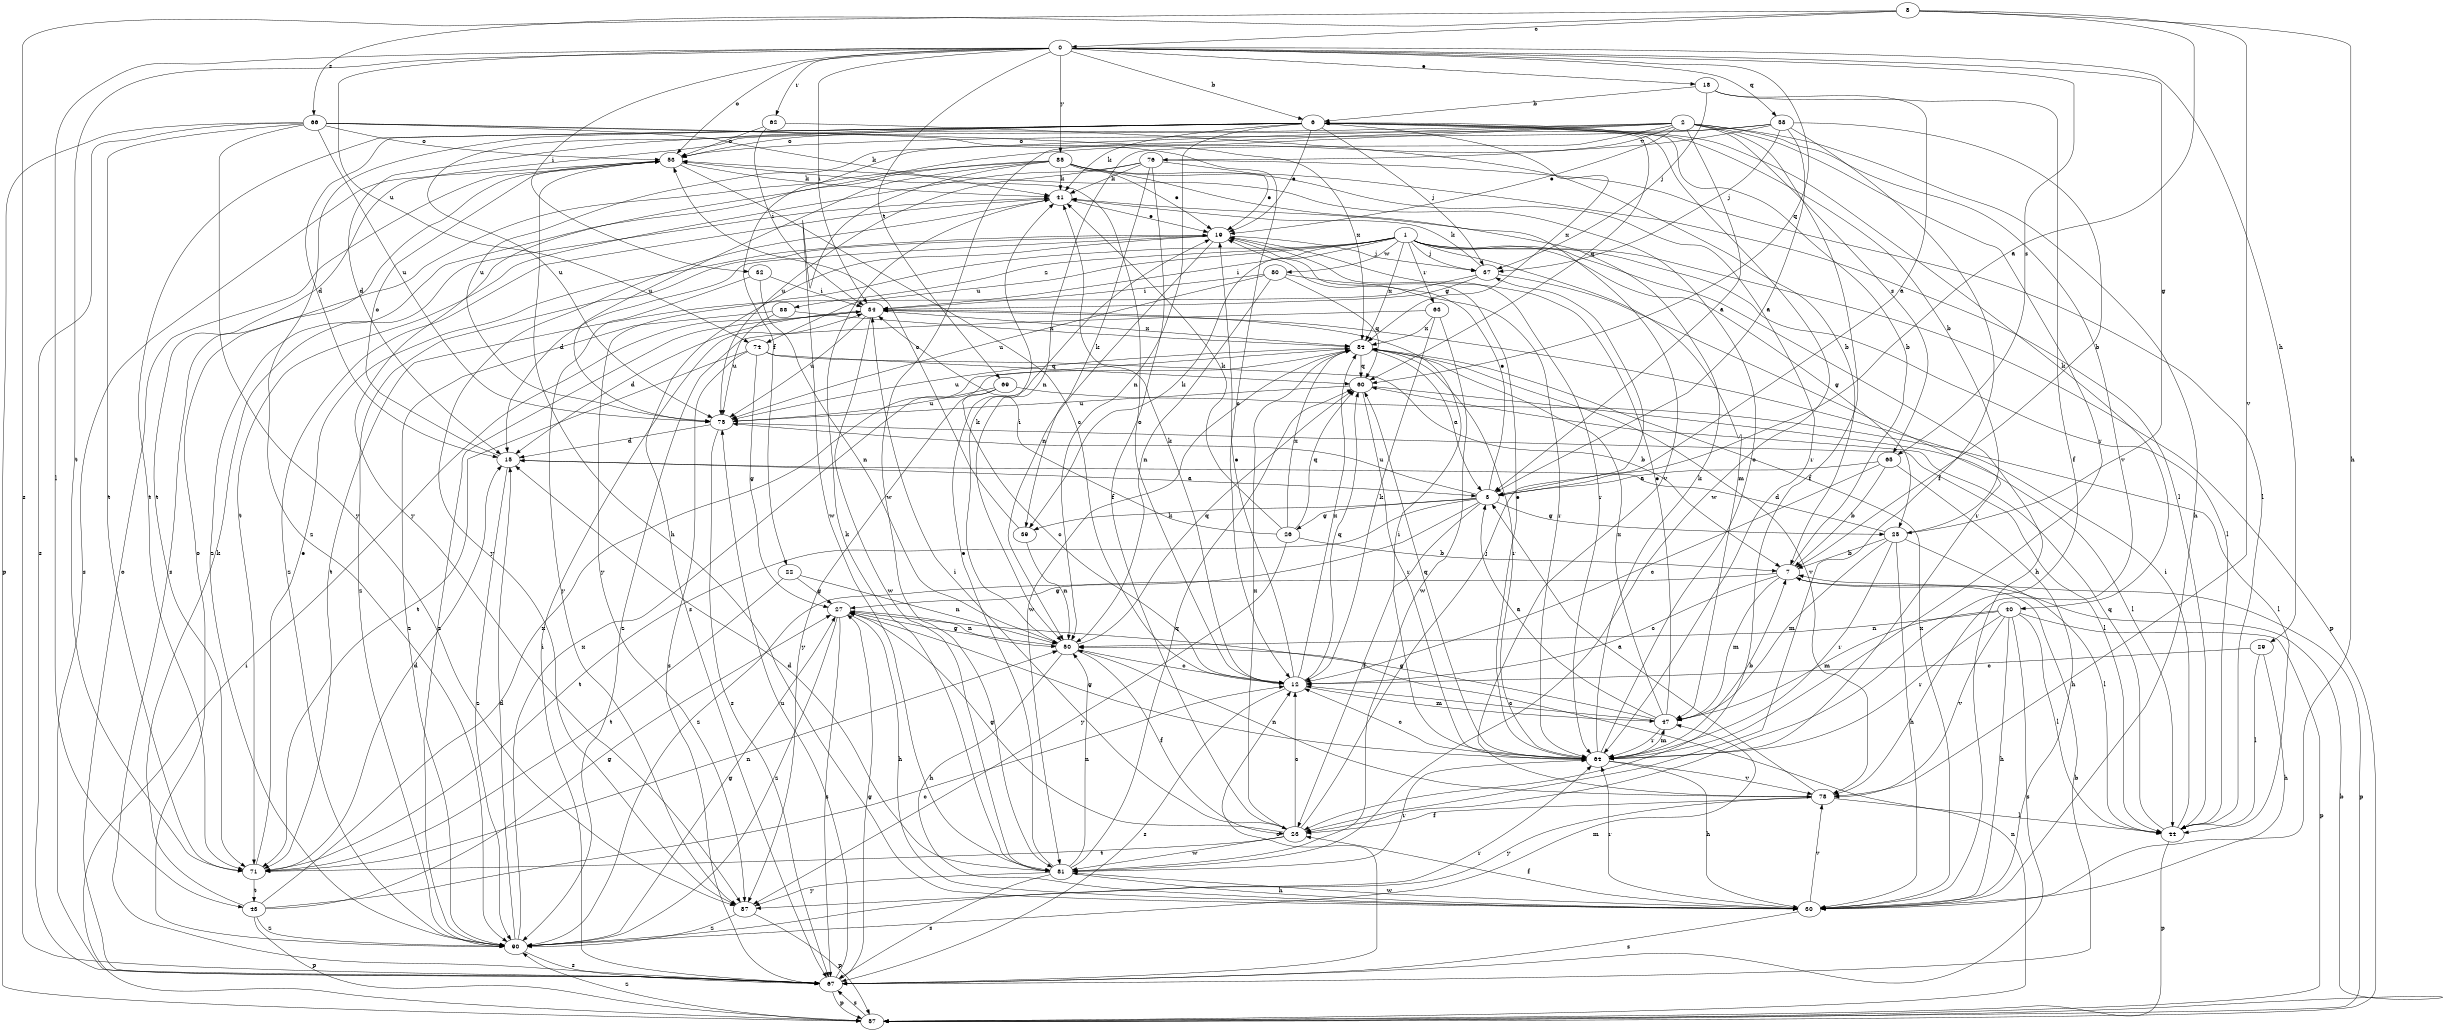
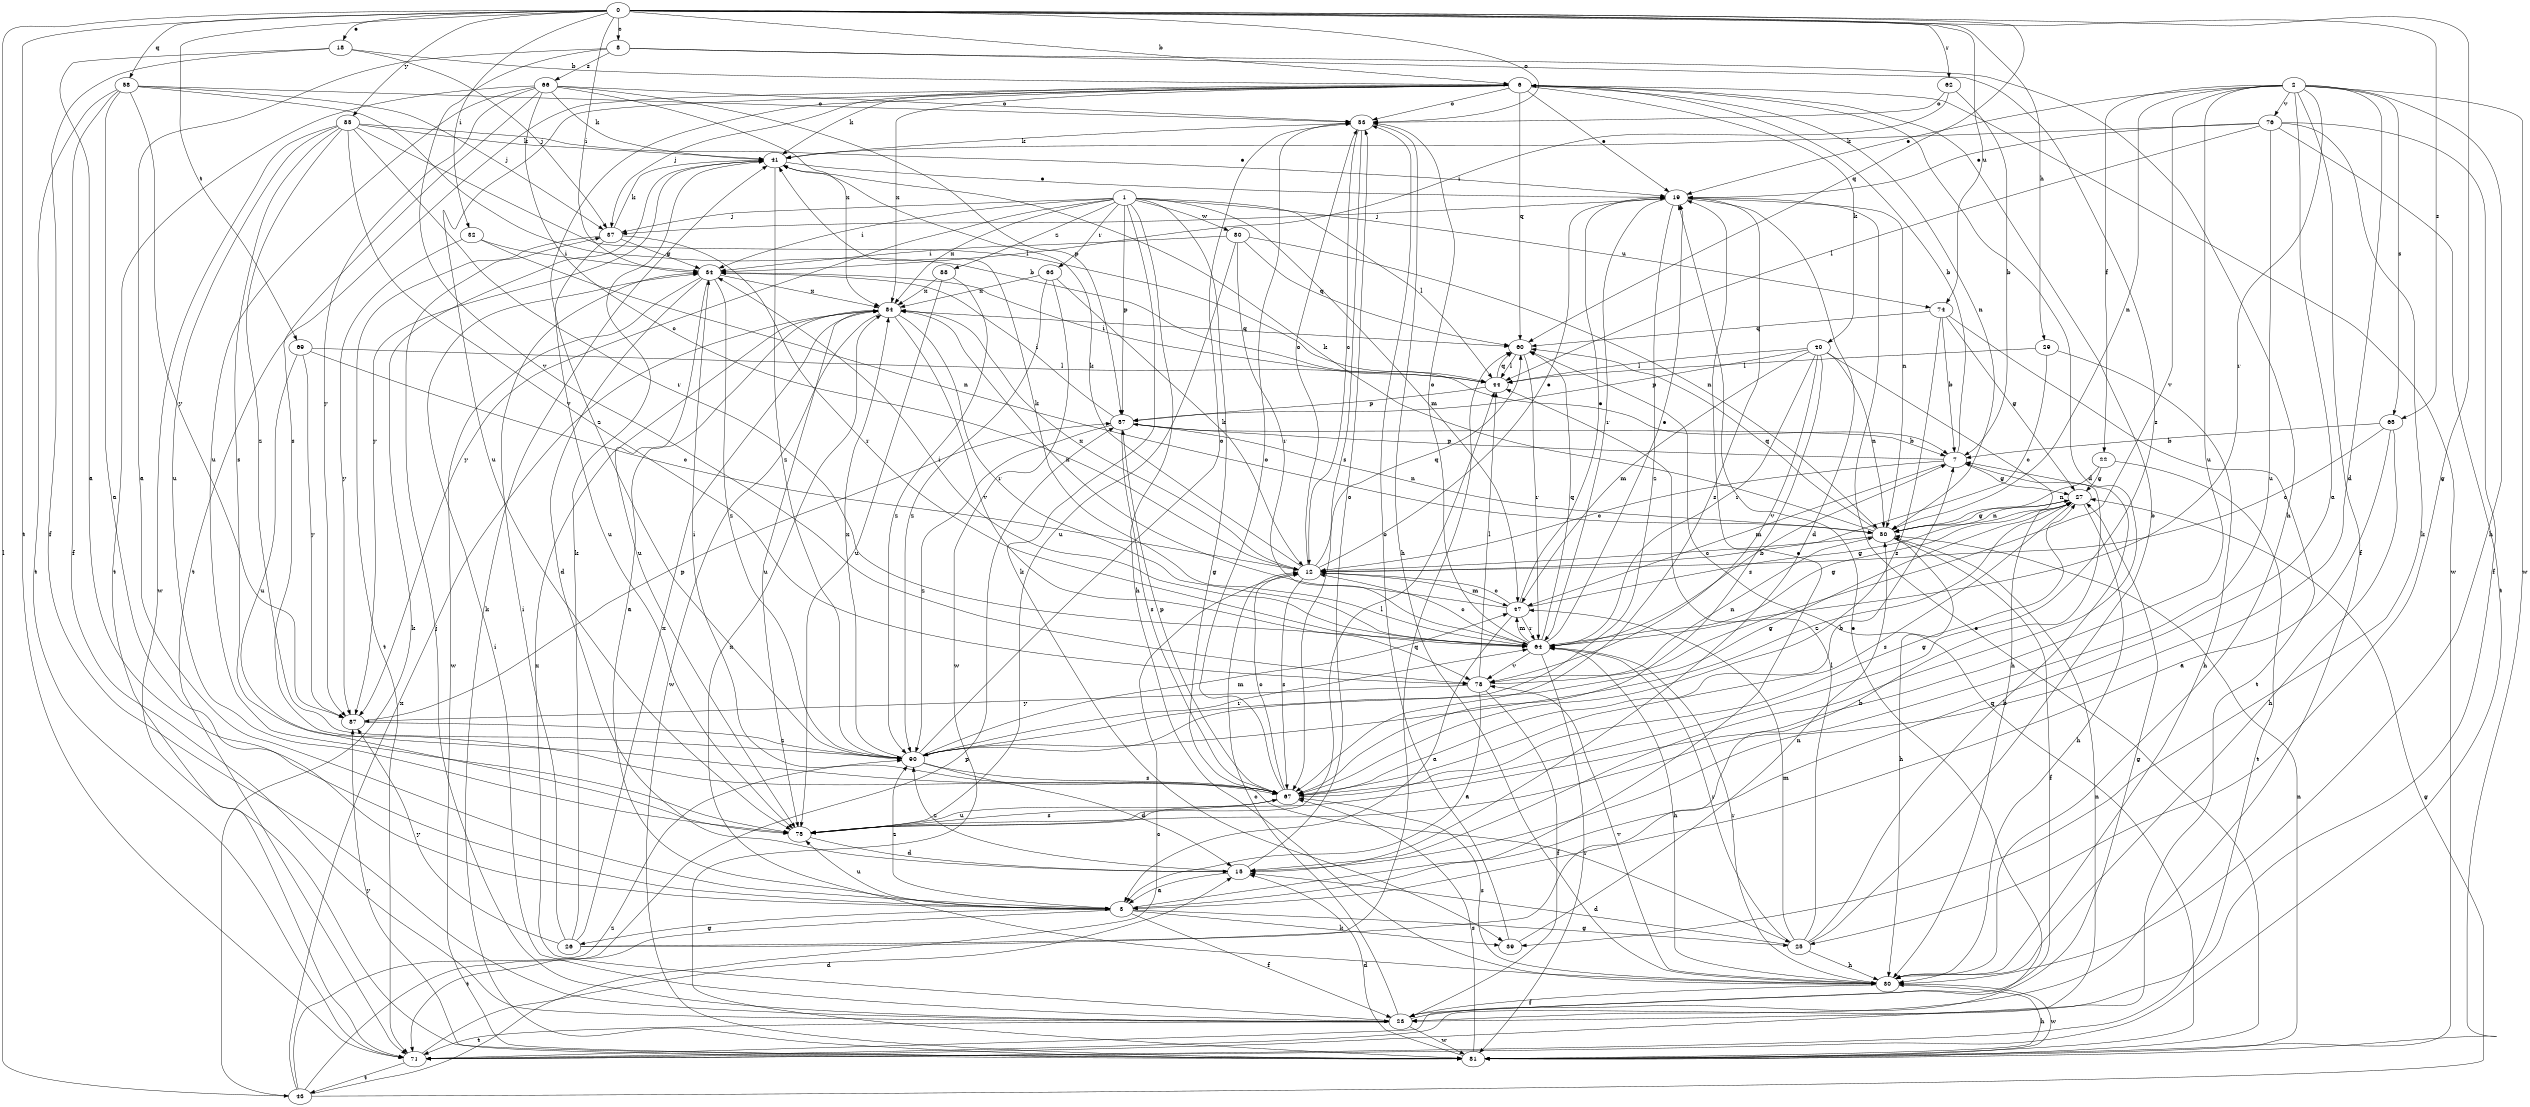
edge "8" -> "0": reversed
edge "60" -> "75": now "37" -> "75"
edge "81" -> "64": reversed
